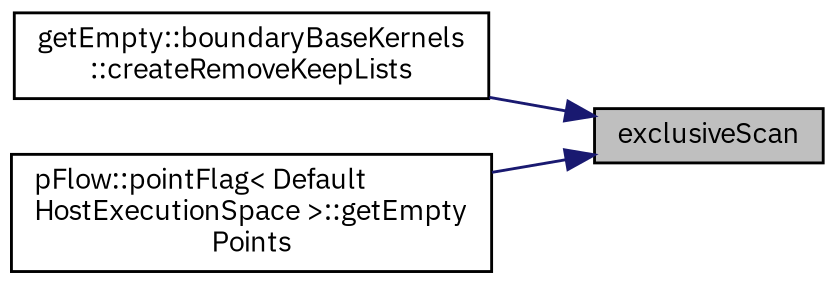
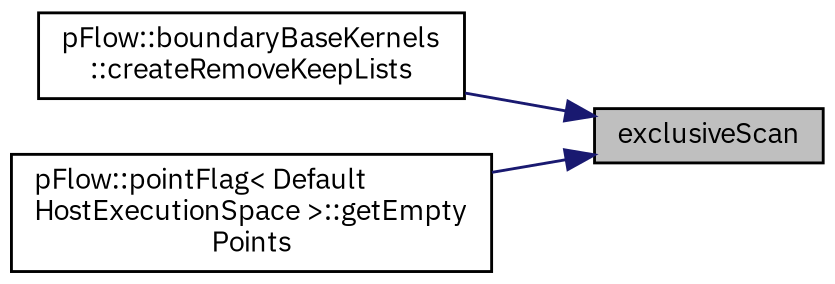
node "getEmpty::boundaryBaseKernels ::createRemoveKeepLists": label "getEmpty::boundaryBaseKernels ::createRemoveKeepLists" -> "pFlow::boundaryBaseKernels ::createRemoveKeepLists"
